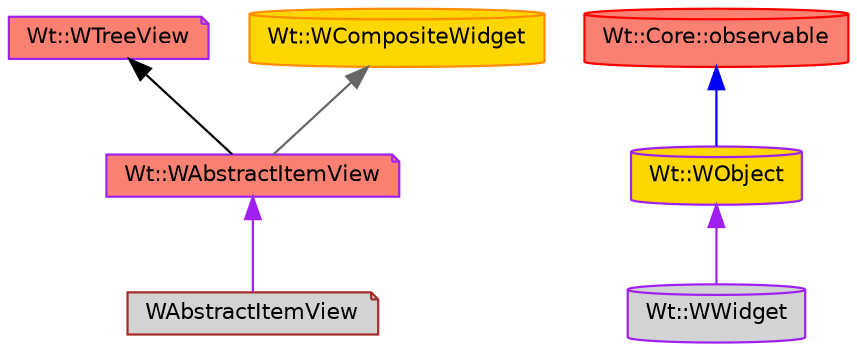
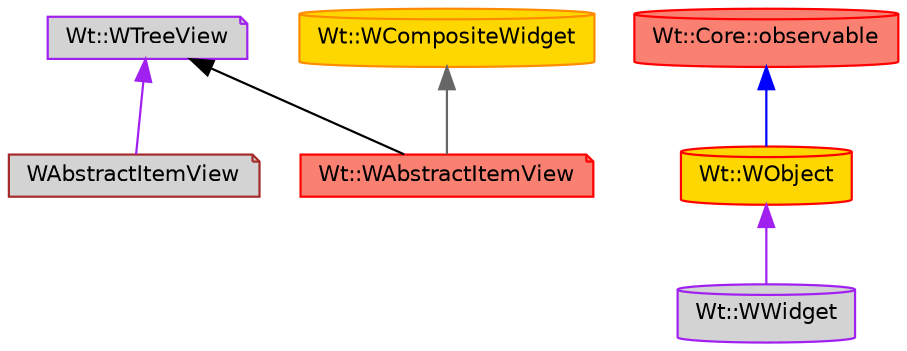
node "Wt::WTreeView": fillcolor salmon -> lightgrey
node "Wt::WAbstractItemView": color purple -> red
node "Wt::WObject": color purple -> red
edge "WAbstractItemView" -> "Wt::WAbstractItemView": now "WAbstractItemView" -> "Wt::WTreeView"
